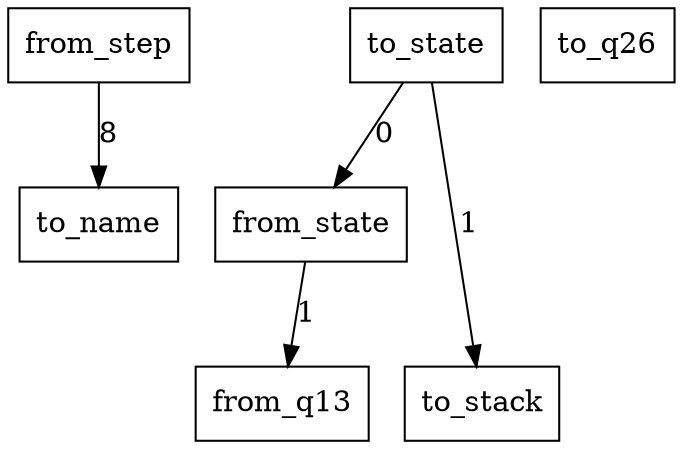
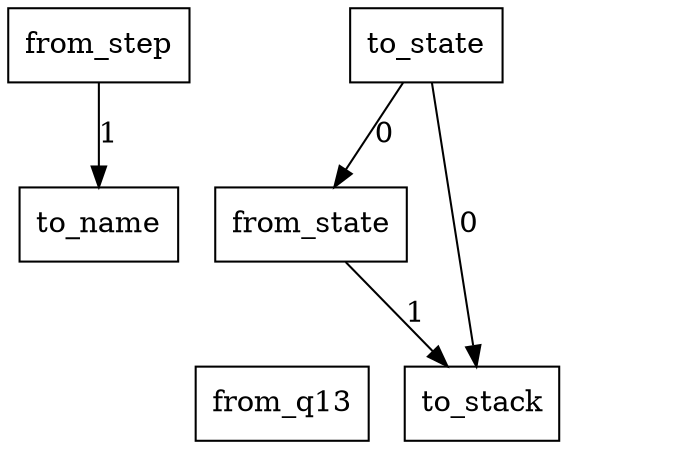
node "to_q26": removed
edge "from_step" -> "to_name": label "8" -> "1"
edge "to_state" -> "to_stack": label "1" -> "0"
edge "from_state" -> "from_q13": now "from_state" -> "to_stack"
